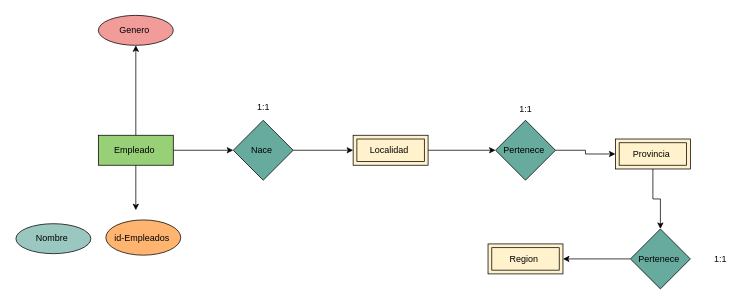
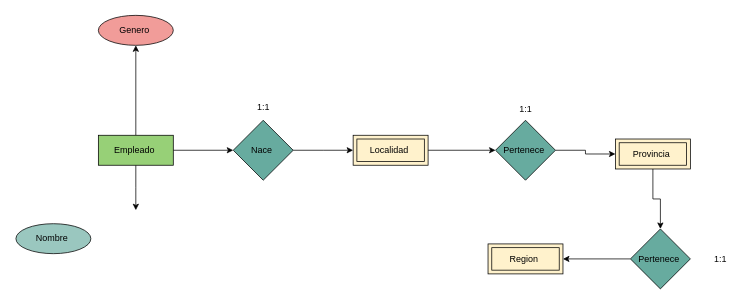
node "id-Empleados": removed
